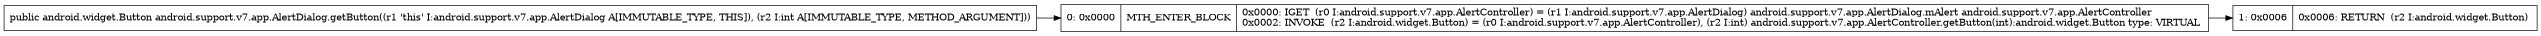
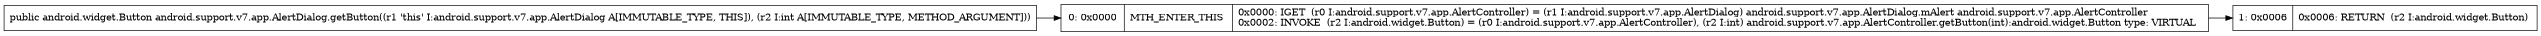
node "0: 0x0000": text "MTH_ENTER_BLOCK" -> "MTH_ENTER_THIS"
